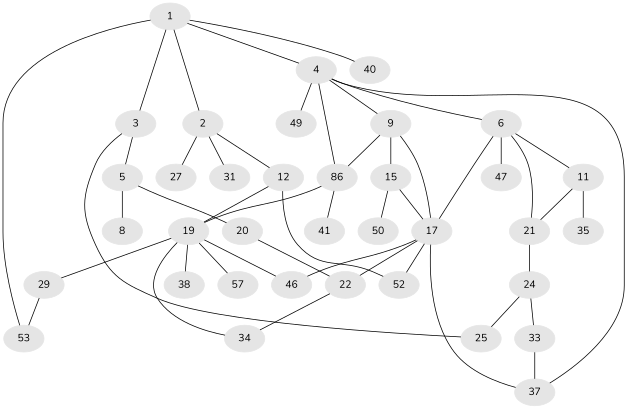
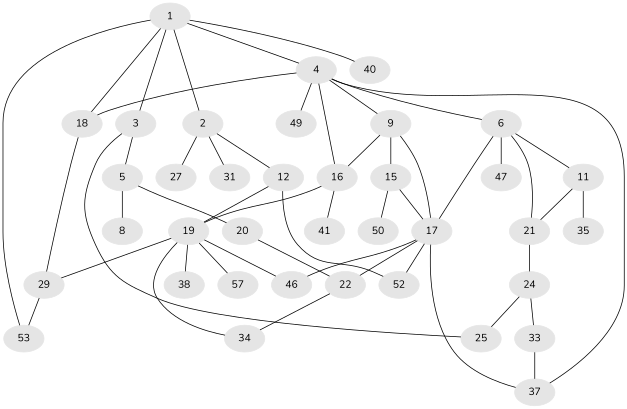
node "18": added
node "86": label "86" -> "16"
